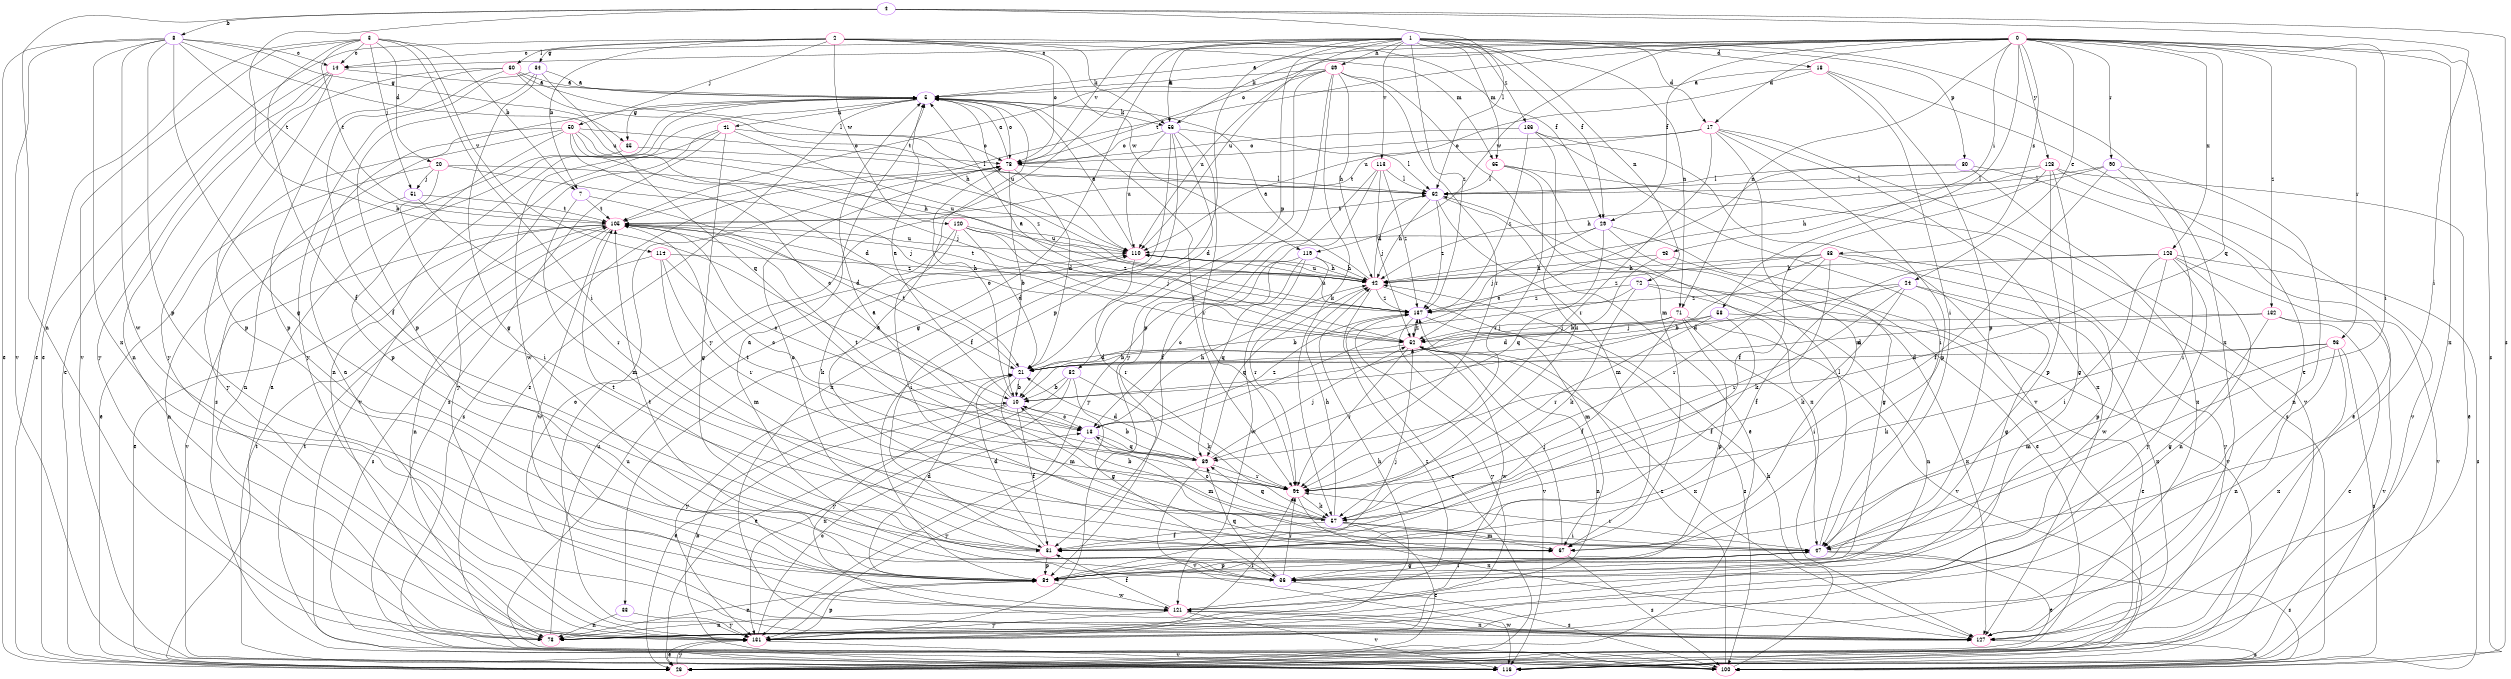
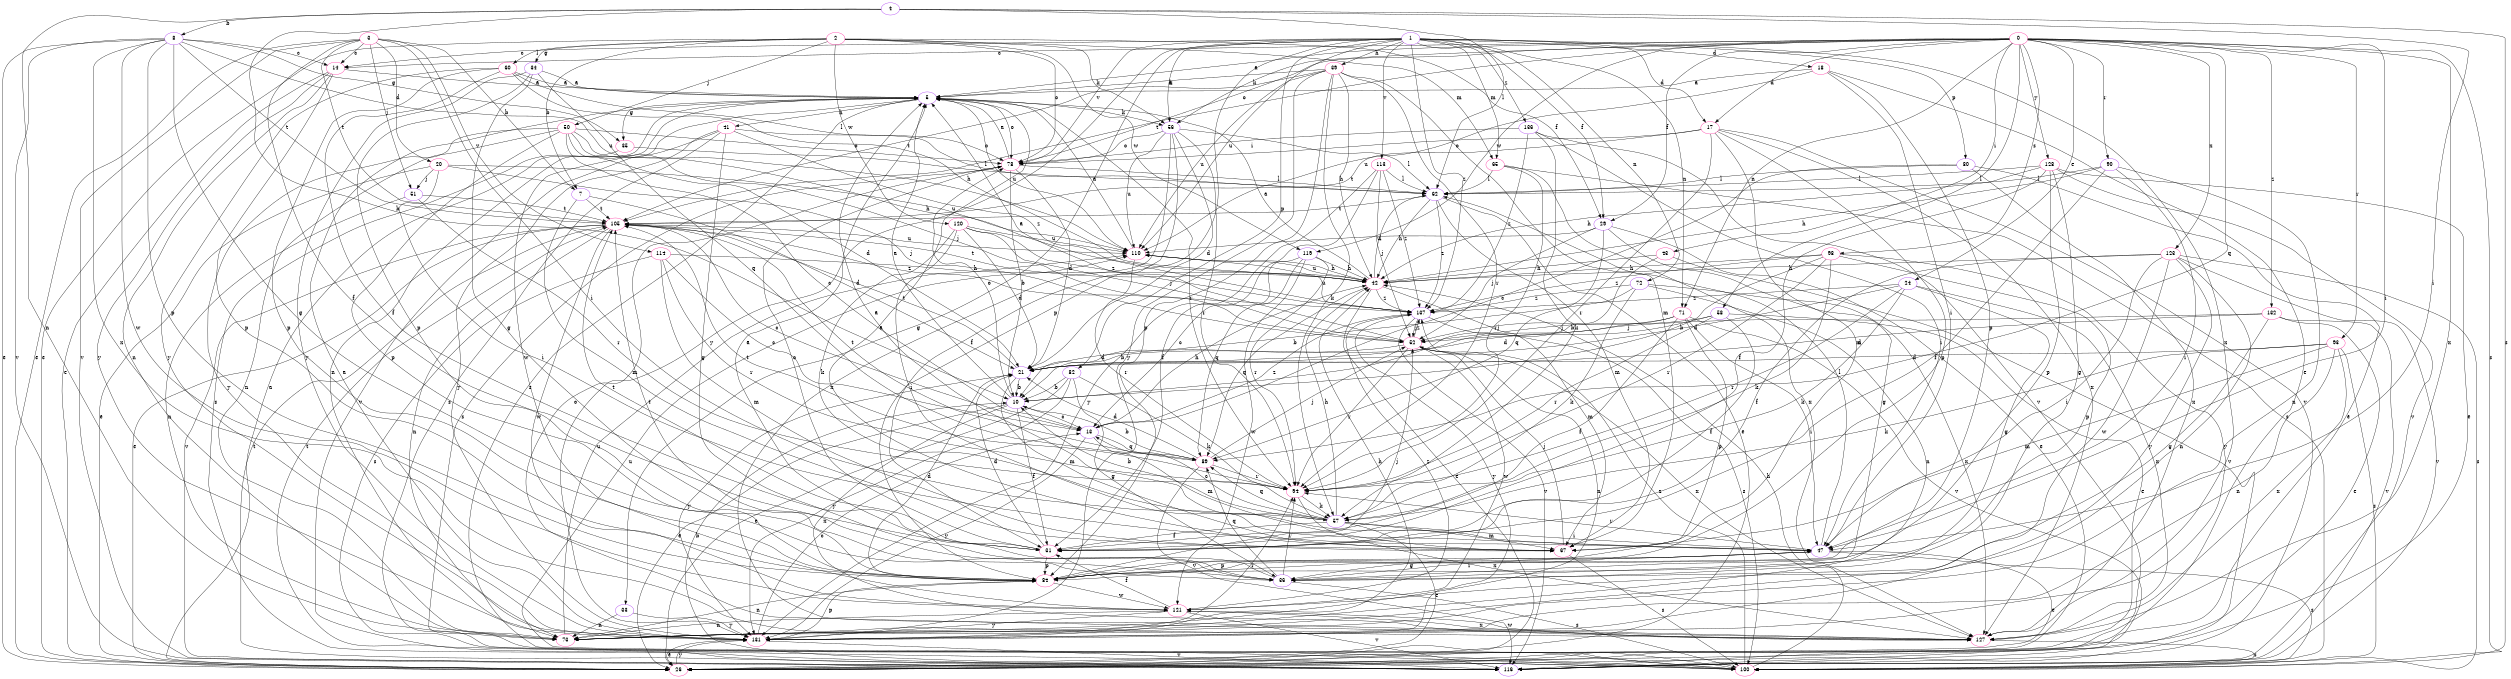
edge "136" -> "78": label "o" -> "i"
node "38": label "38" -> "98"
